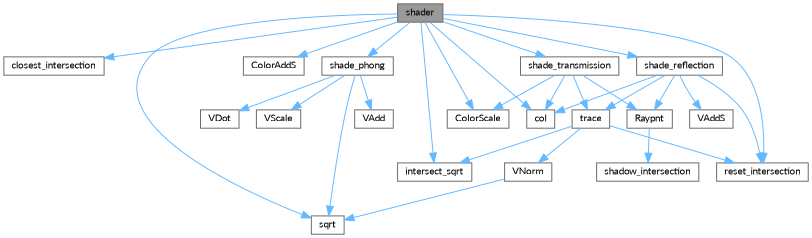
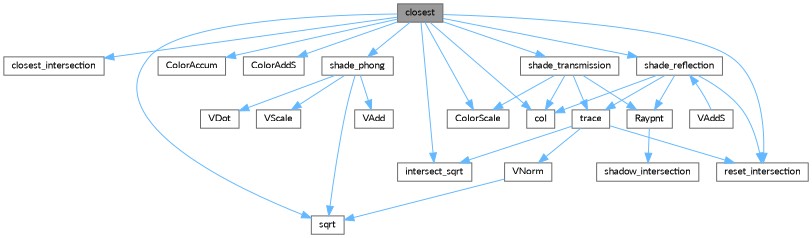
node "shader": label "shader" -> "closest"
node "ColorAccum": added
edge "shade_reflection" -> "VAddS": reversed
